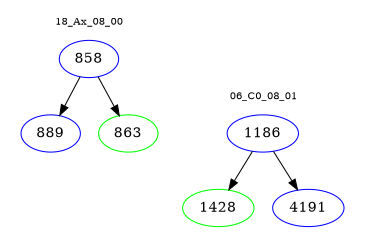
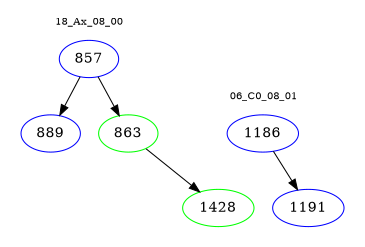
node "858": label "858" -> "857"
edge "1186" -> "1428": now "863" -> "1428"
node "4191": label "4191" -> "1191"
